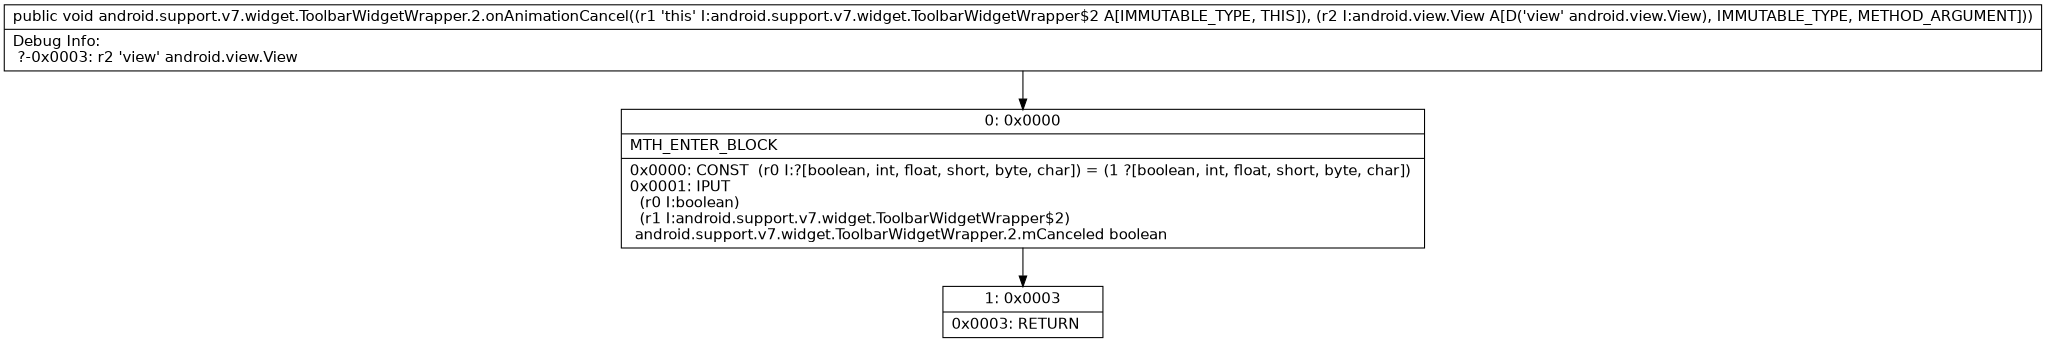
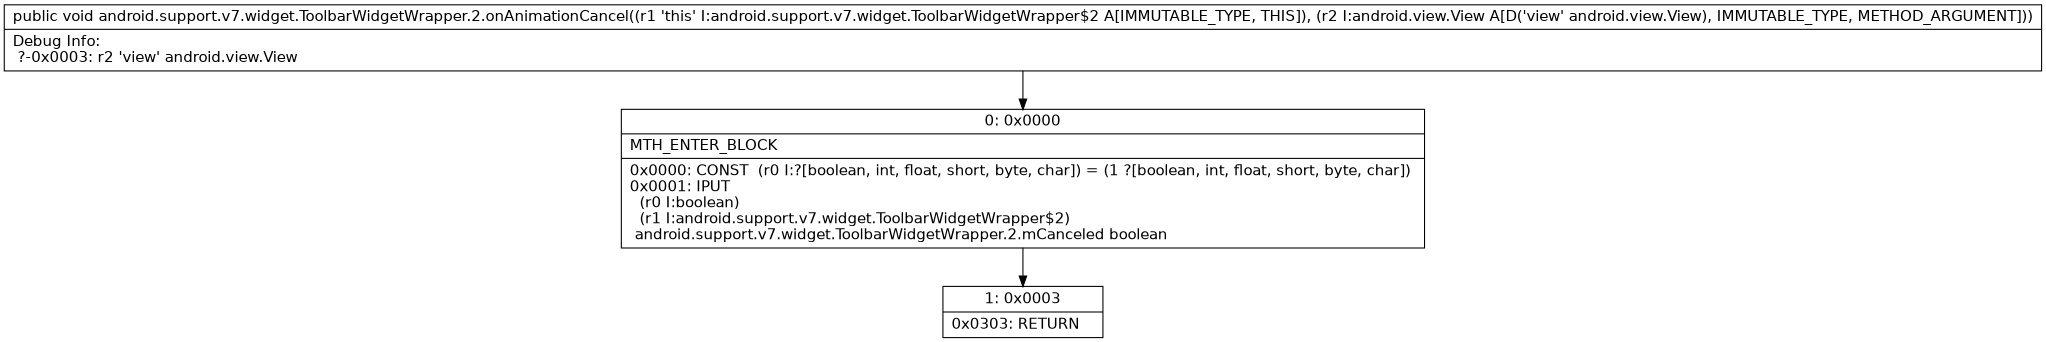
node "1: 0x0003": text "0x0003: RETURN" -> "0x0303: RETURN"
